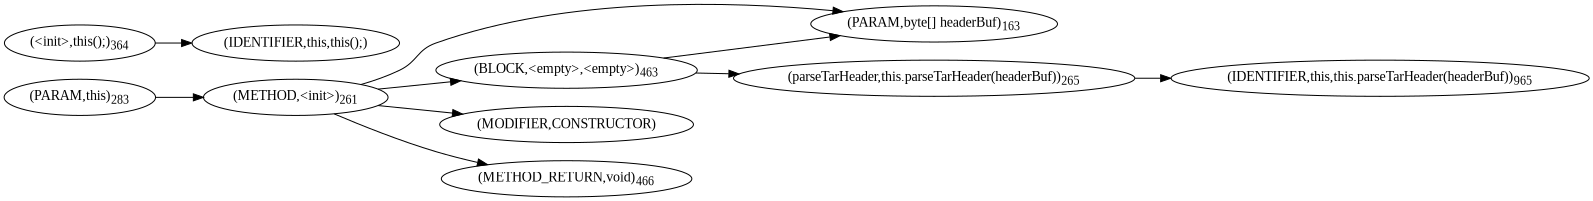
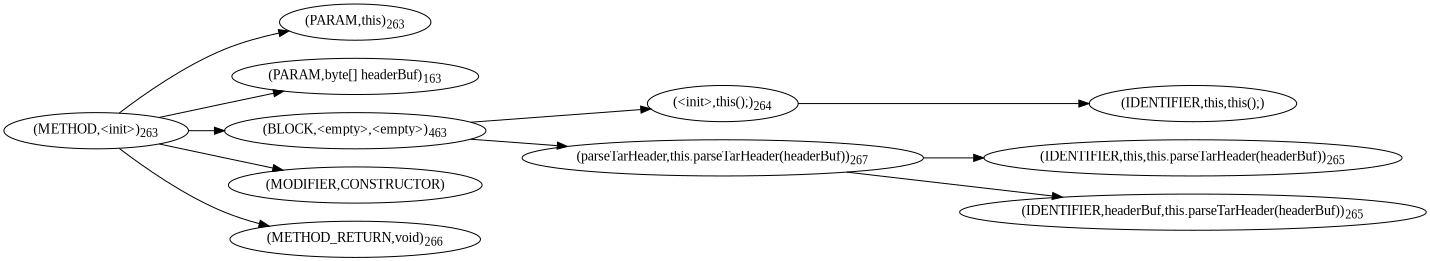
node "(<init>,this();)": text "364" -> "264"
edge "(BLOCK,<empty>,<empty>)" -> "(PARAM,byte[] headerBuf)": now "(BLOCK,<empty>,<empty>)" -> "(<init>,this();)"
node "(parseTarHeader,this.parseTarHeader(headerBuf))": text "265" -> "267"
node "(IDENTIFIER,this,this.parseTarHeader(headerBuf))": text "965" -> "265"
node "(PARAM,this)": text "283" -> "263"
node "(METHOD,<init>)": text "261" -> "263"
edge "(PARAM,this)" -> "(METHOD,<init>)": reversed
node "(METHOD_RETURN,void)": text "466" -> "266"
node "(IDENTIFIER,headerBuf,this.parseTarHeader(headerBuf))": added
